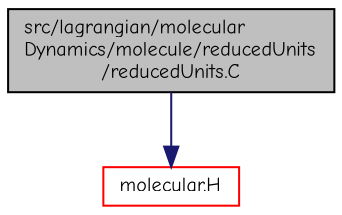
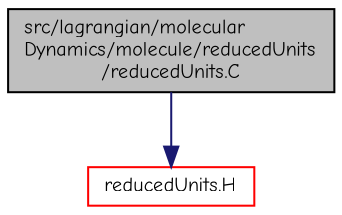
node "molecular.H": label "molecular.H" -> "reducedUnits.H"
